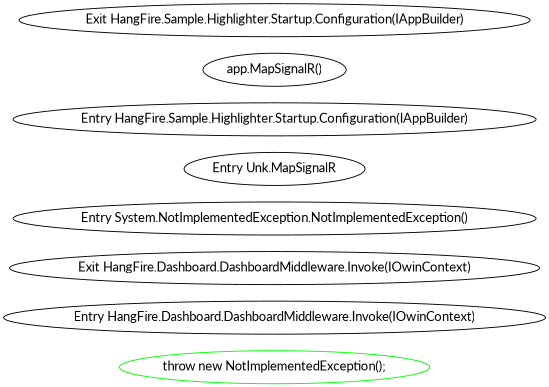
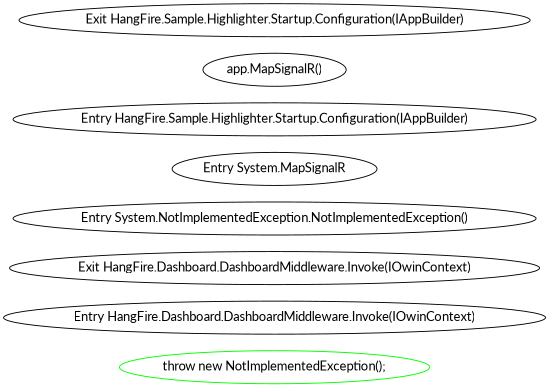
node "Entry Unk.MapSignalR": label "Entry Unk.MapSignalR" -> "Entry System.MapSignalR"
